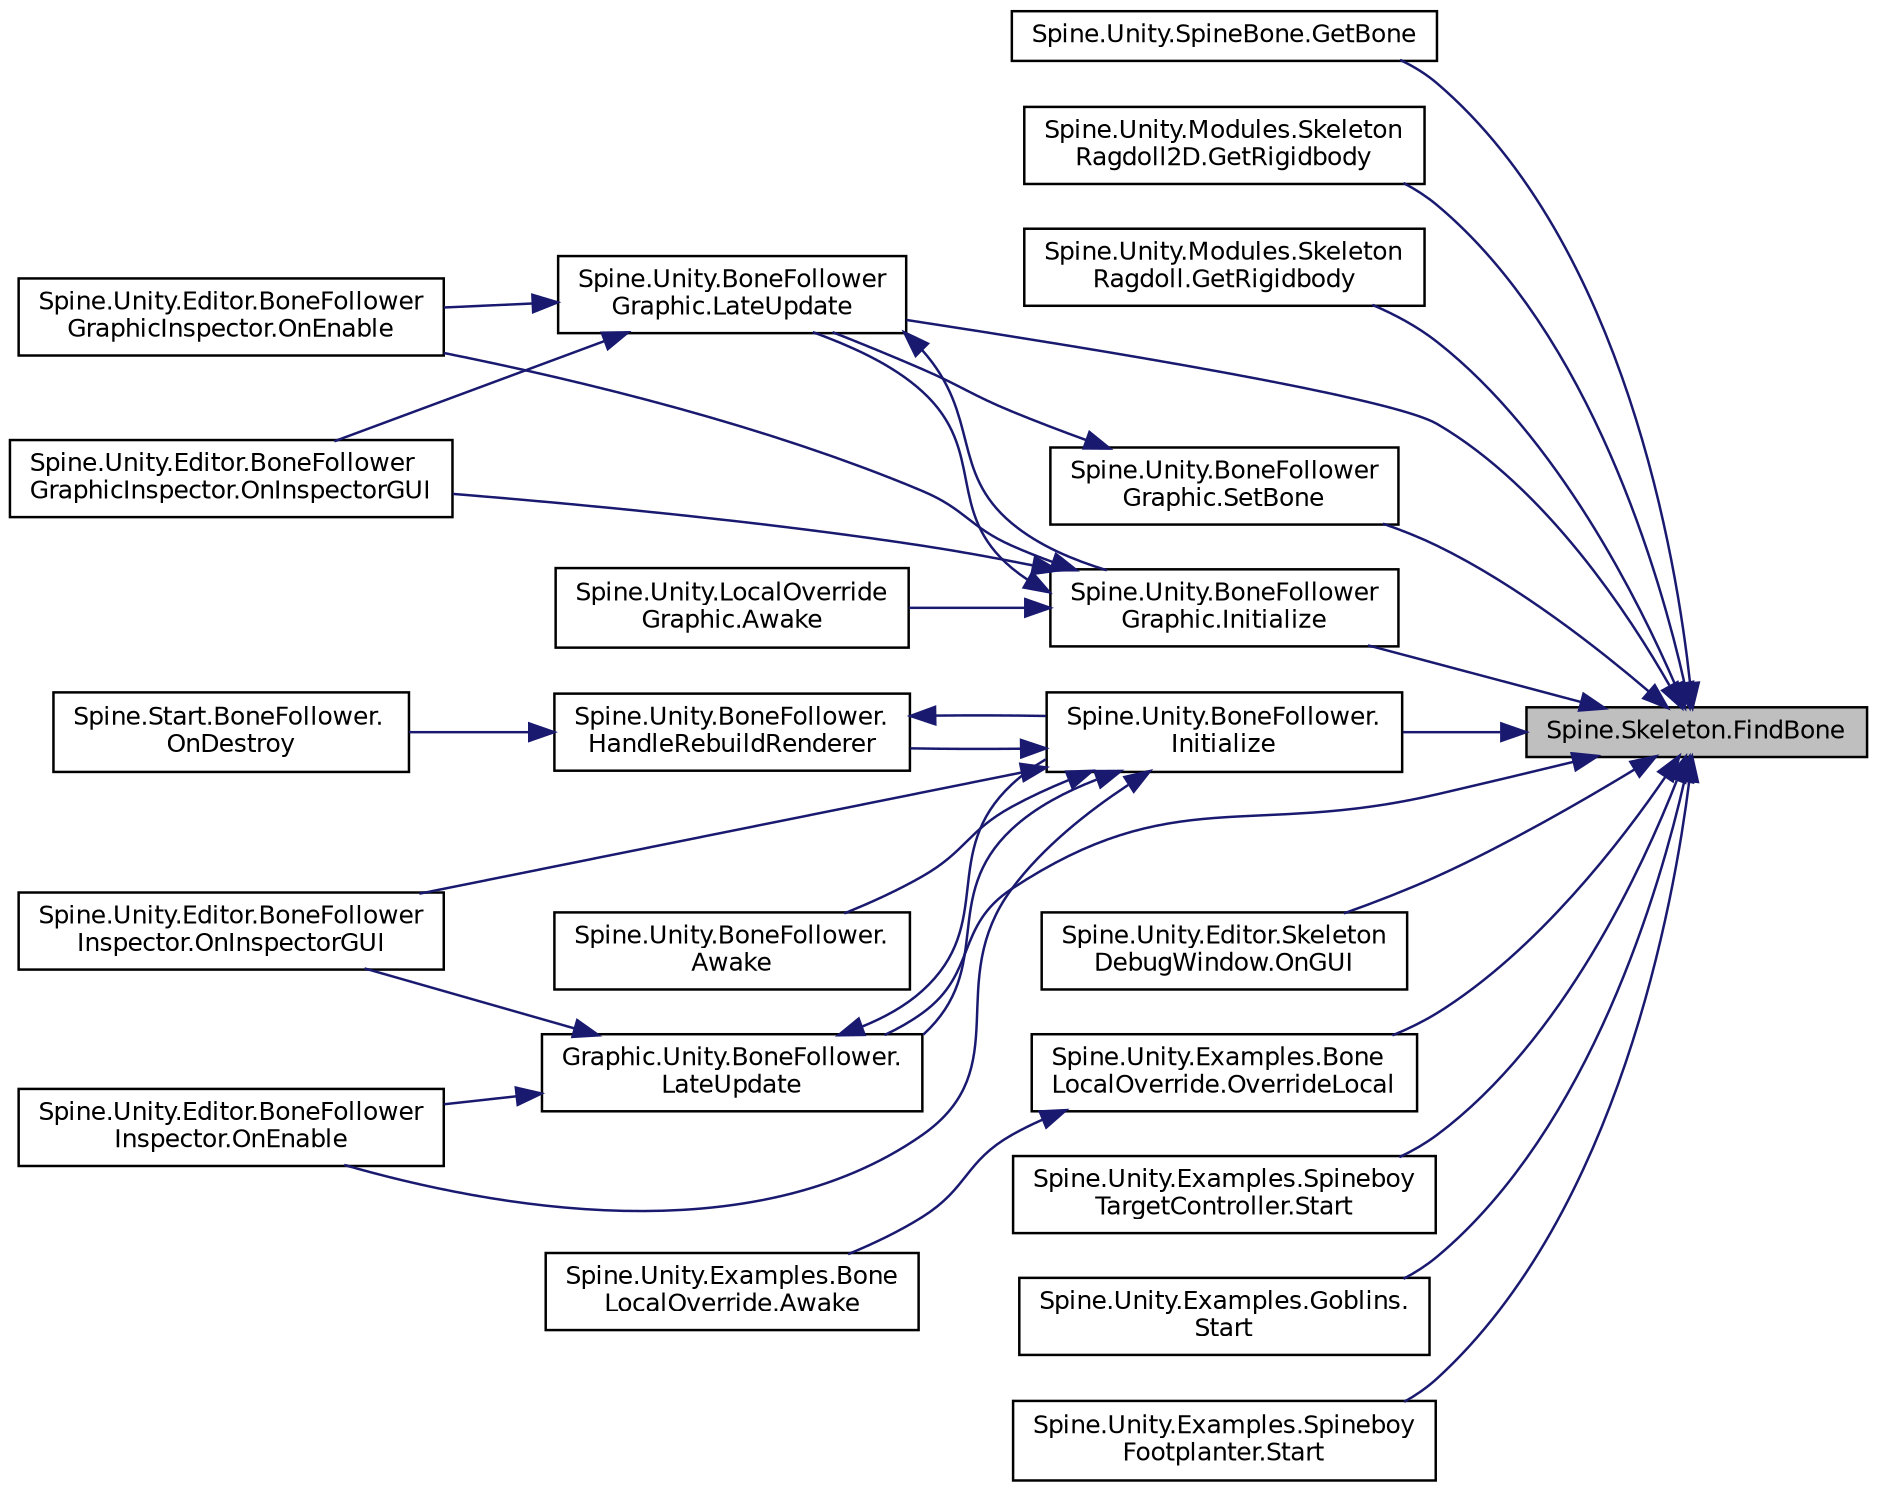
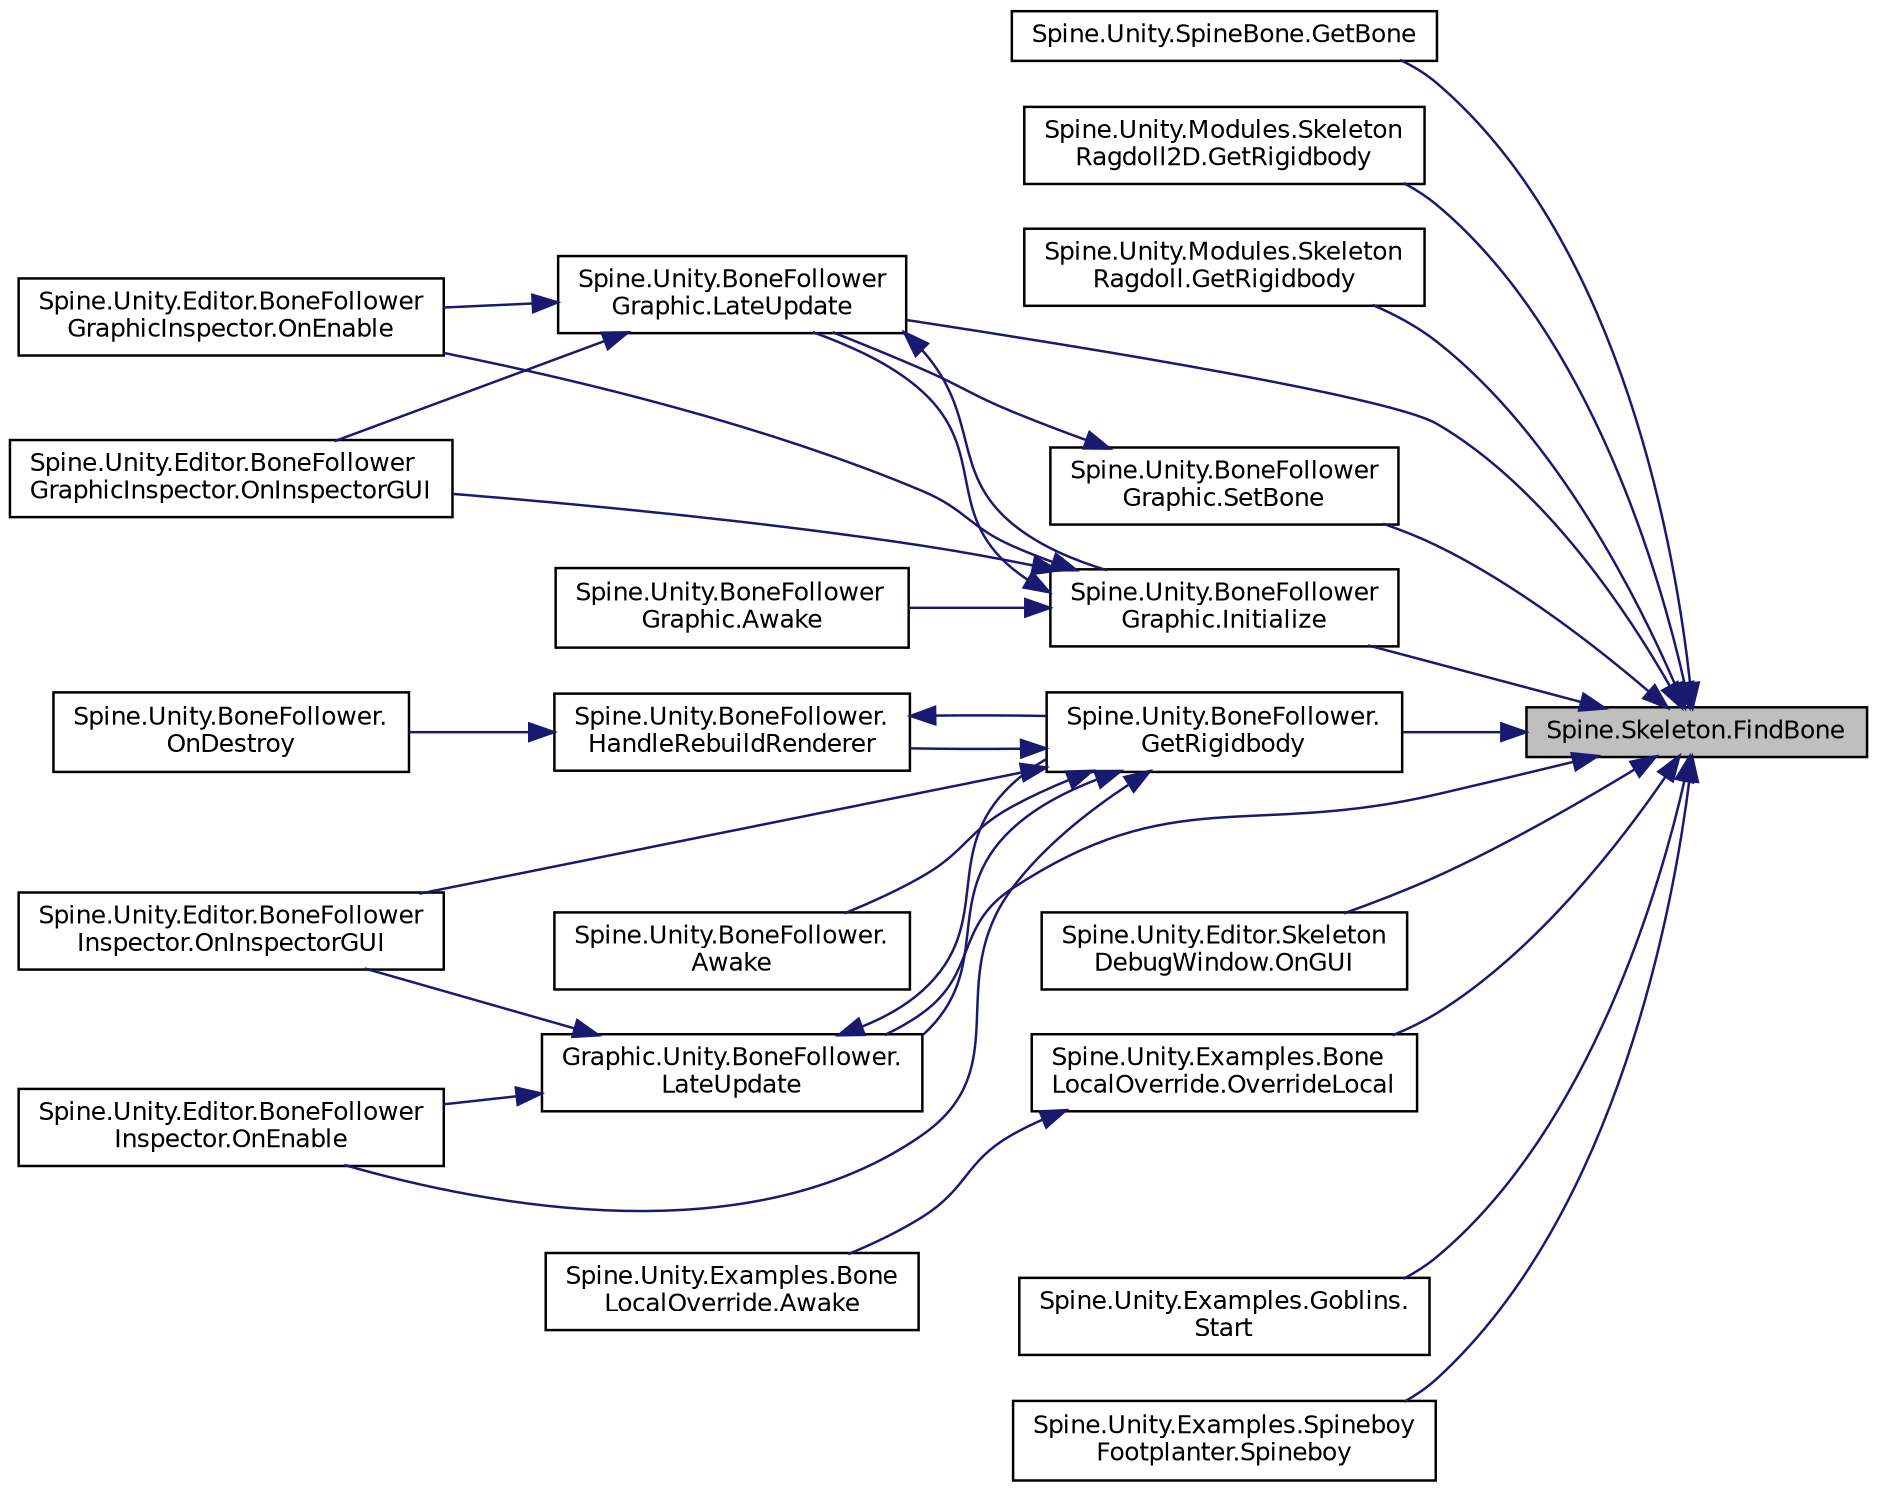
node "Spine.Unity.LocalOverride Graphic.Awake": label "Spine.Unity.LocalOverride Graphic.Awake" -> "Spine.Unity.BoneFollower Graphic.Awake"
node "Spine.Start.BoneFollower. OnDestroy": label "Spine.Start.BoneFollower. OnDestroy" -> "Spine.Unity.BoneFollower. OnDestroy"
node "Spine.Unity.BoneFollower. Initialize": label "Spine.Unity.BoneFollower. Initialize" -> "Spine.Unity.BoneFollower. GetRigidbody"
node "Spine.Unity.Examples.Spineboy TargetController.Start": removed
node "Spine.Unity.Examples.Spineboy Footplanter.Start": label "Spine.Unity.Examples.Spineboy Footplanter.Start" -> "Spine.Unity.Examples.Spineboy Footplanter.Spineboy"
